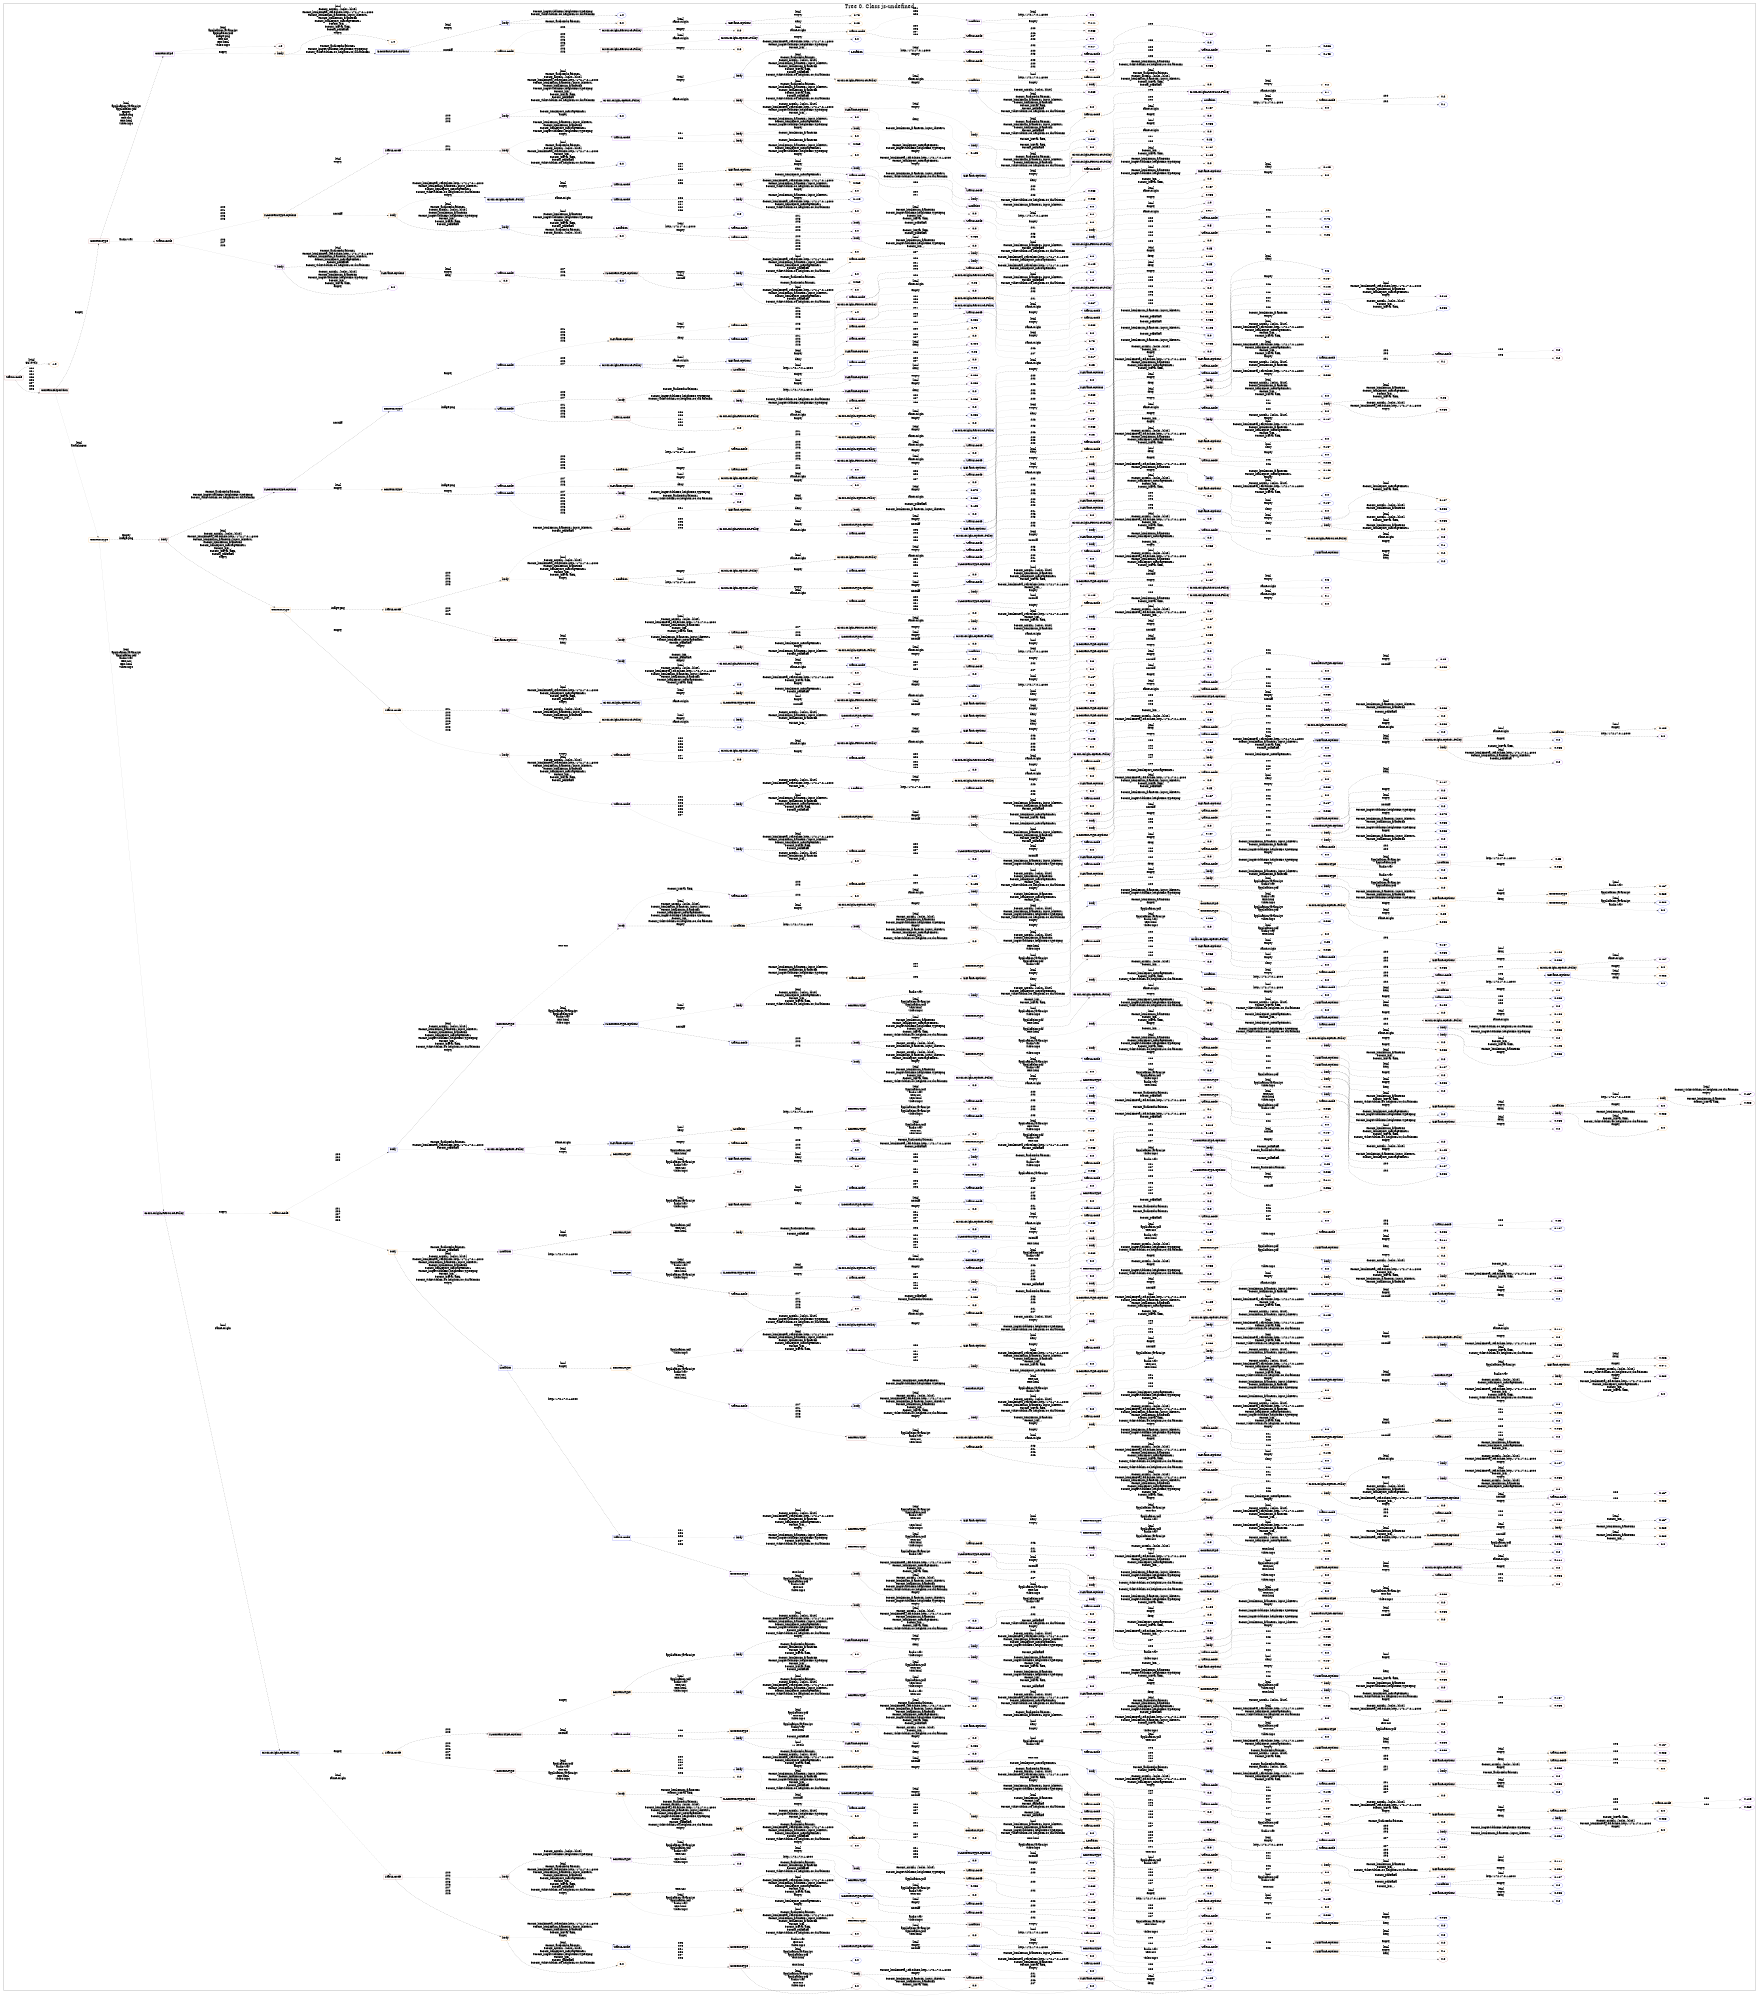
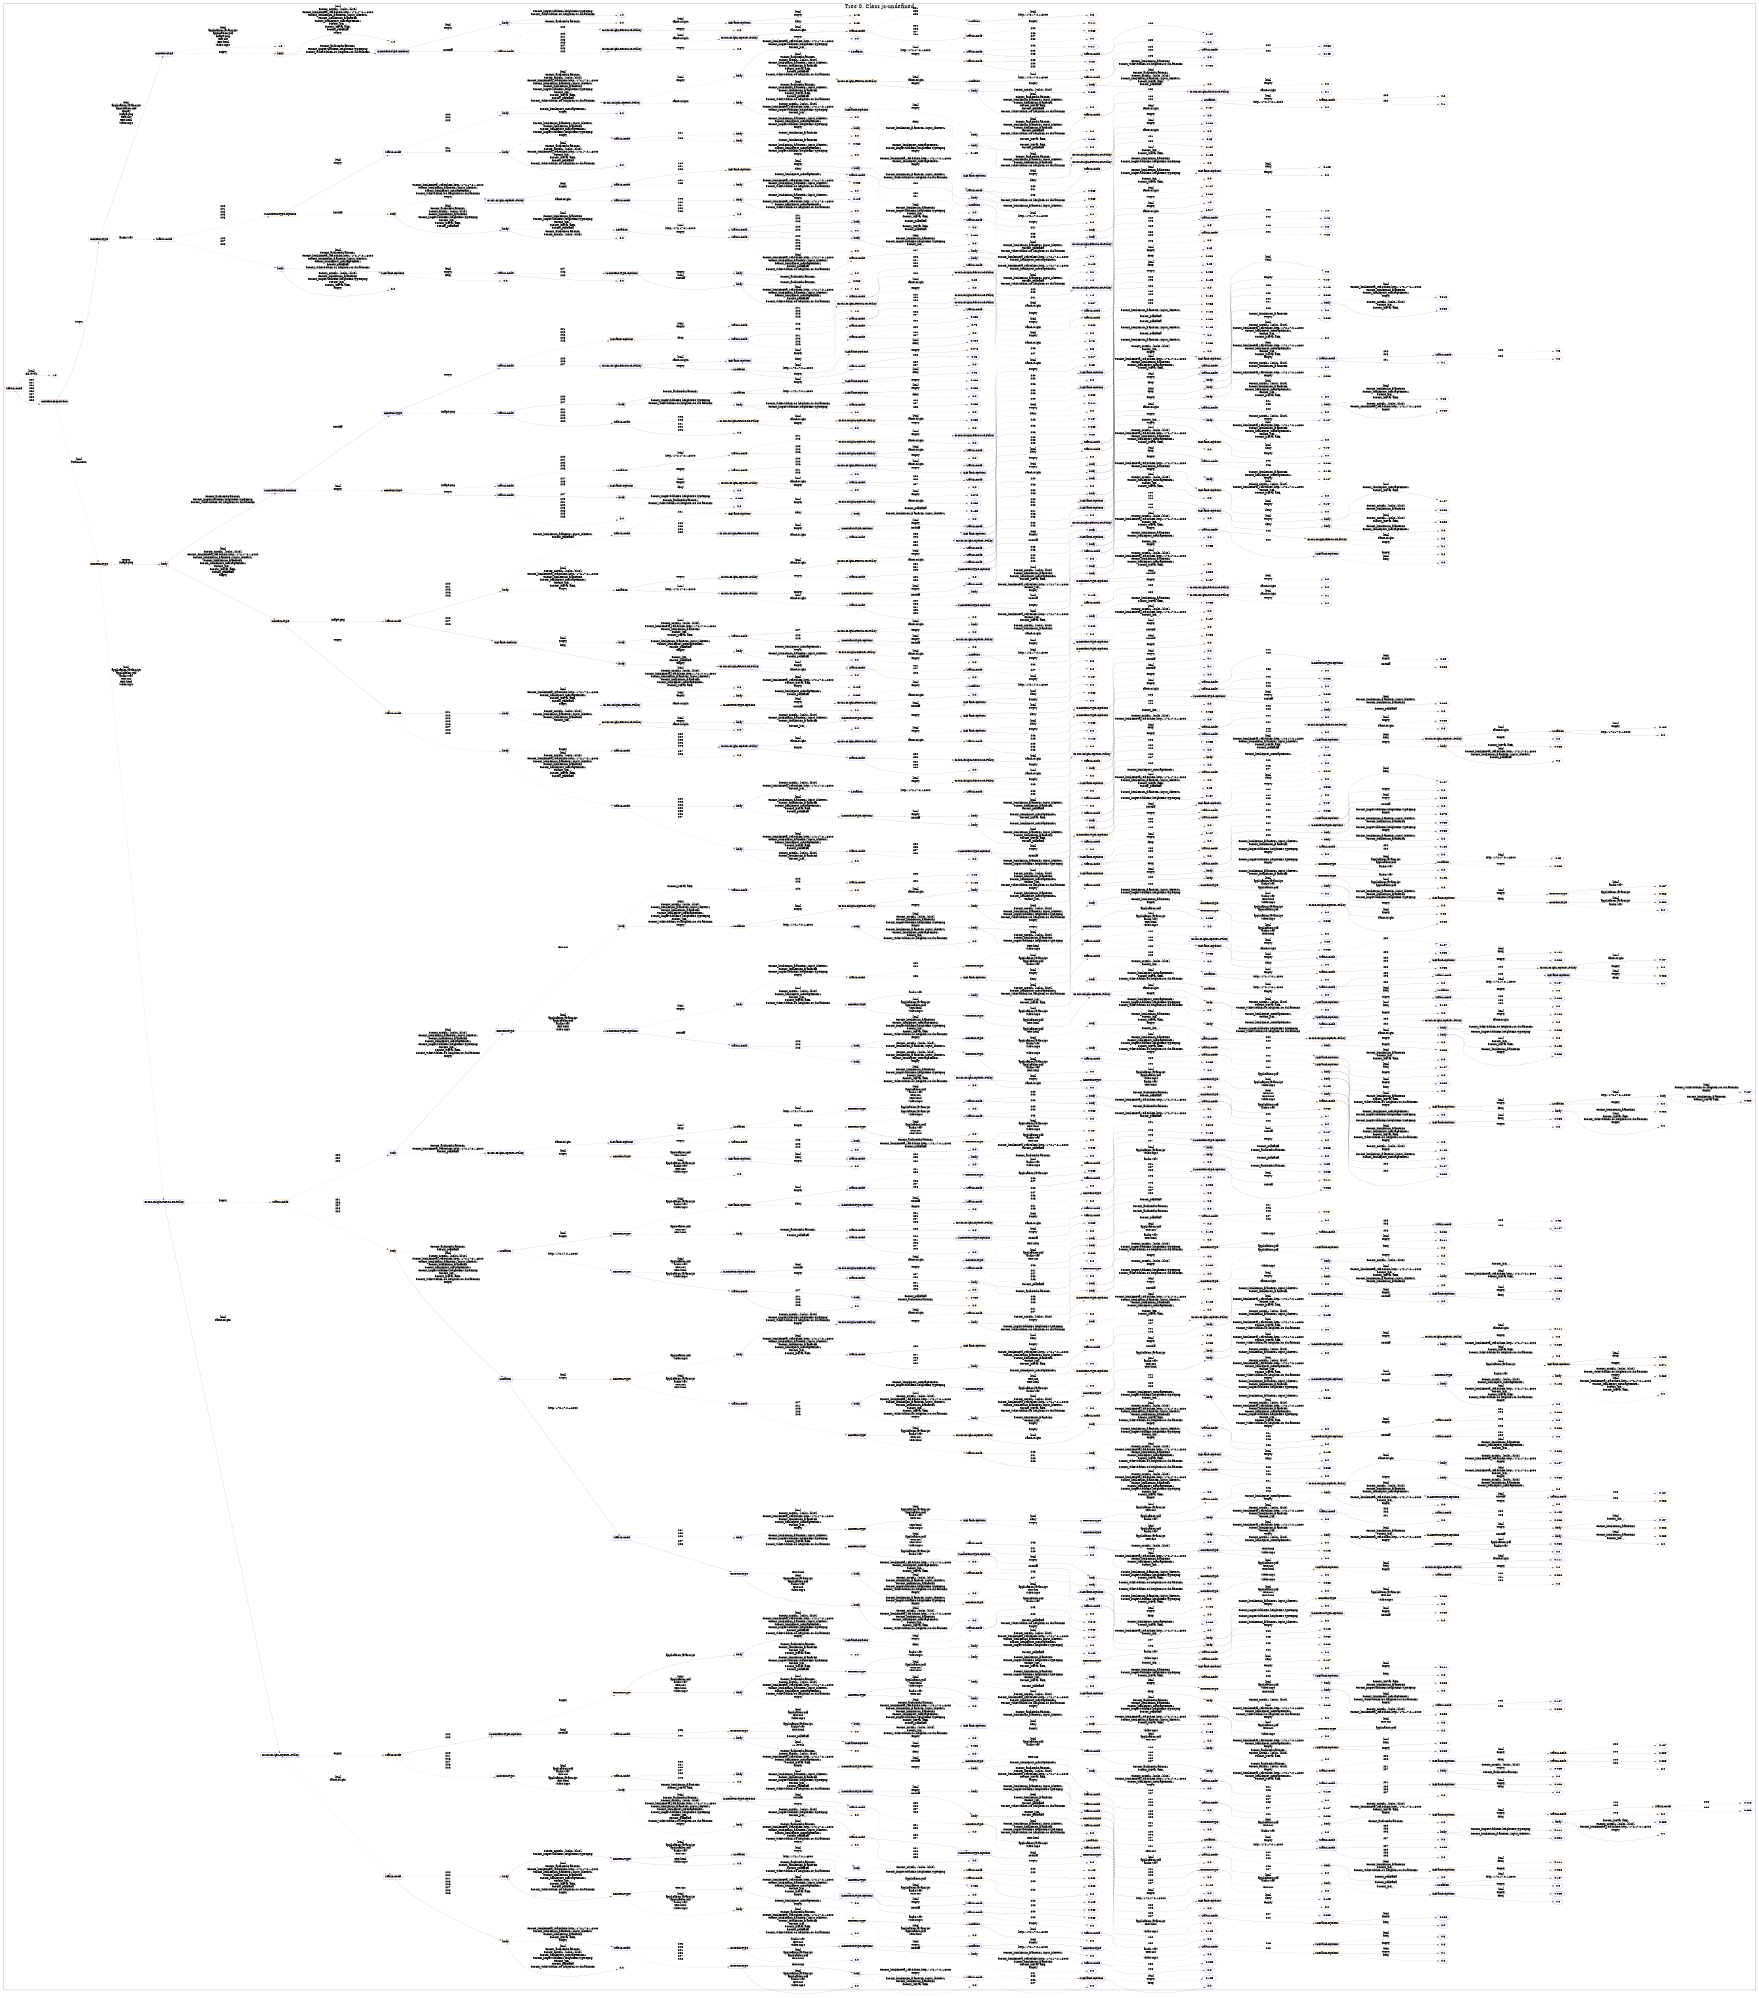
node "0.278": added
